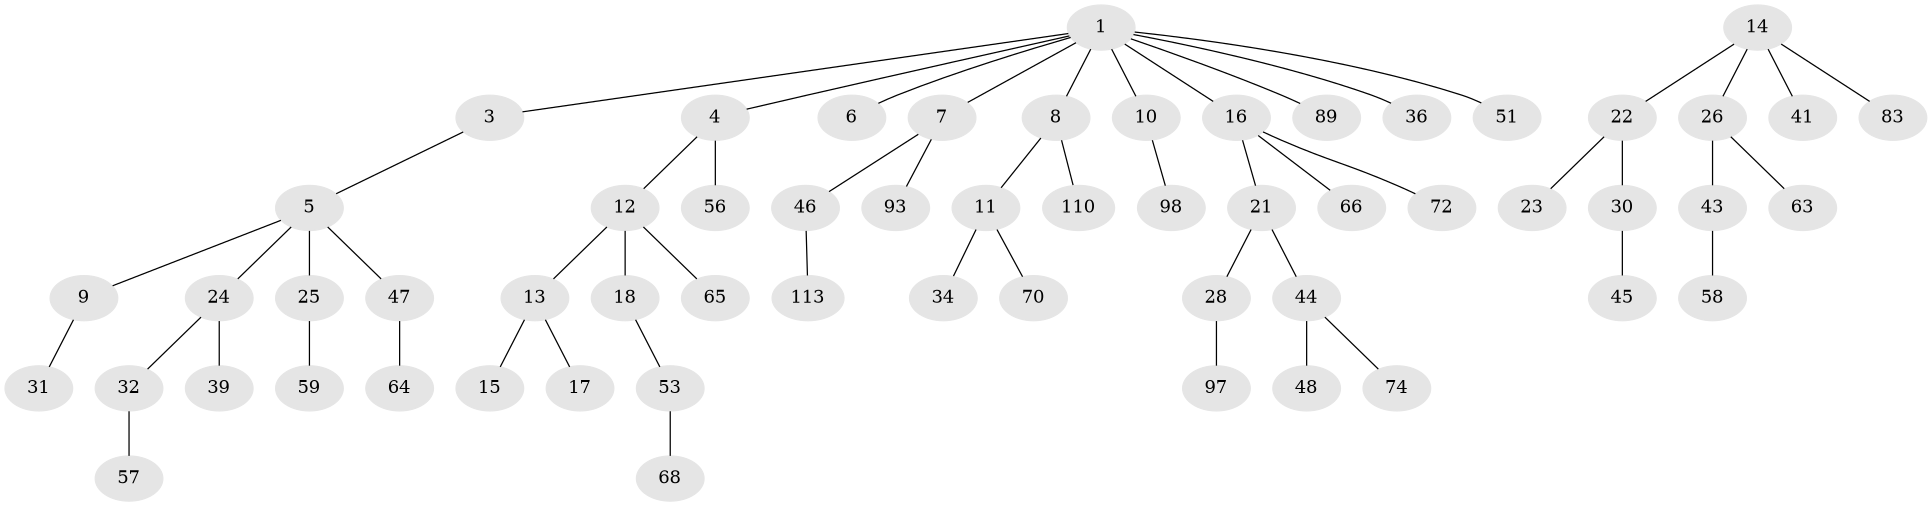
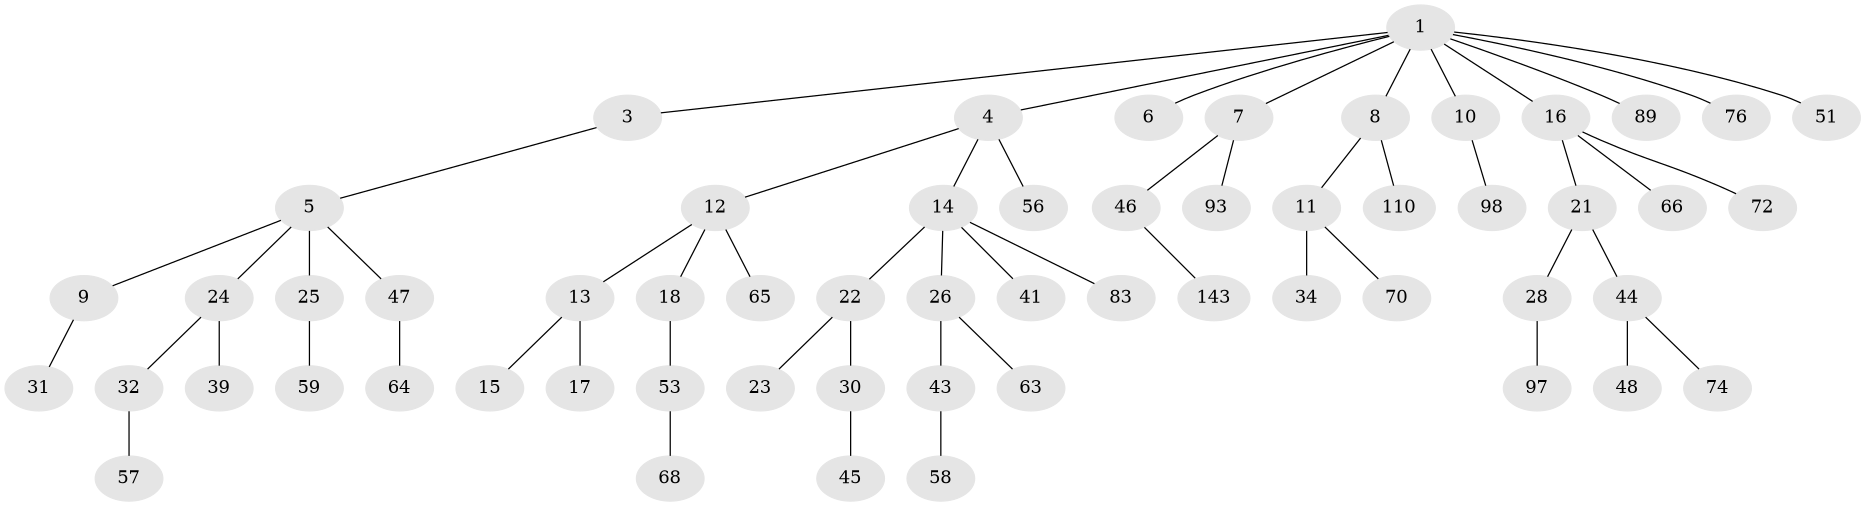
node "36": label "36" -> "76"
edge "4" -- "14": added
node "113": label "113" -> "143"
